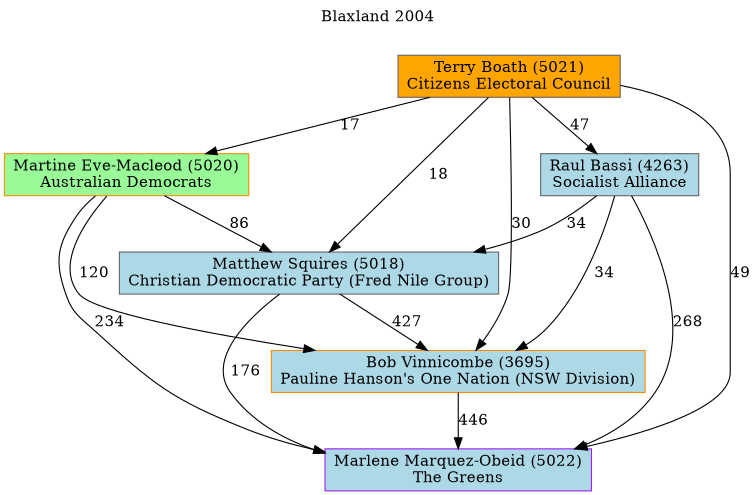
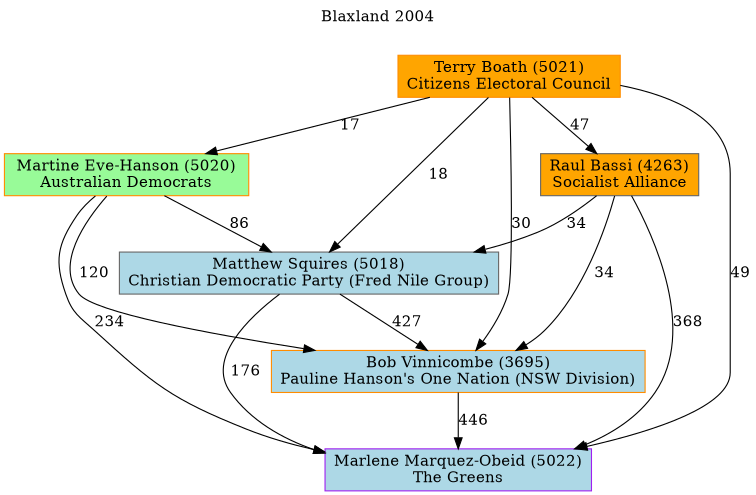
node "Terry Boath (5021) Citizens Electoral Council": color gray40 -> darkorange
node "Martine Eve-Macleod (5020) Australian Democrats": label "Martine Eve-Macleod (5020) Australian Democrats" -> "Martine Eve-Hanson (5020) Australian Democrats"
node "Raul Bassi (4263) Socialist Alliance": fillcolor lightblue -> orange
edge "Raul Bassi (4263) Socialist Alliance" -> "Marlene Marquez-Obeid (5022) The Greens": label "268" -> "368"
